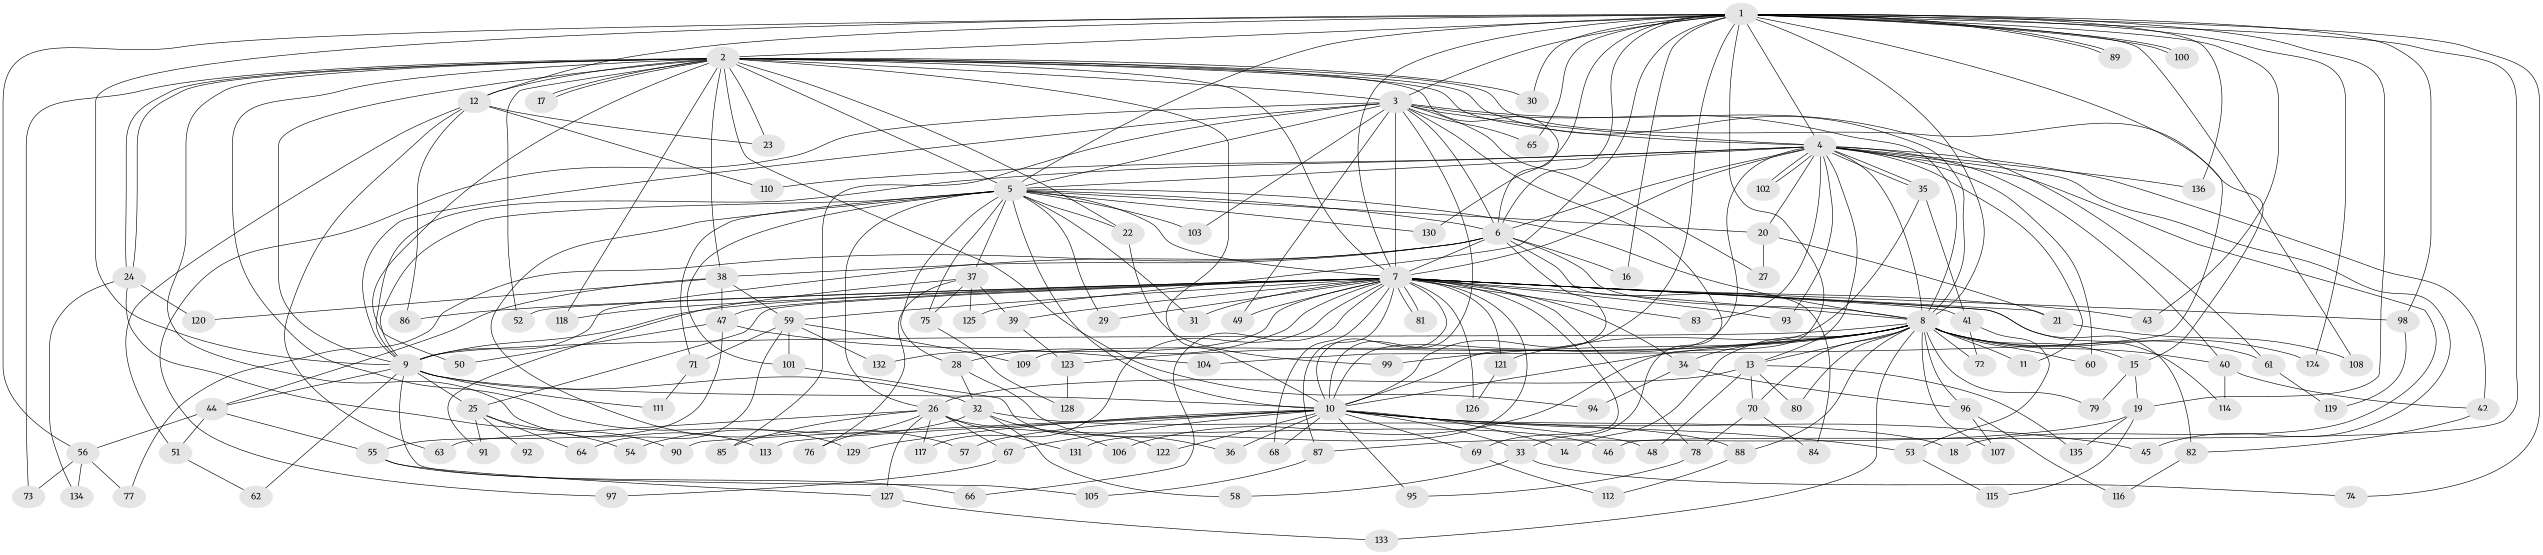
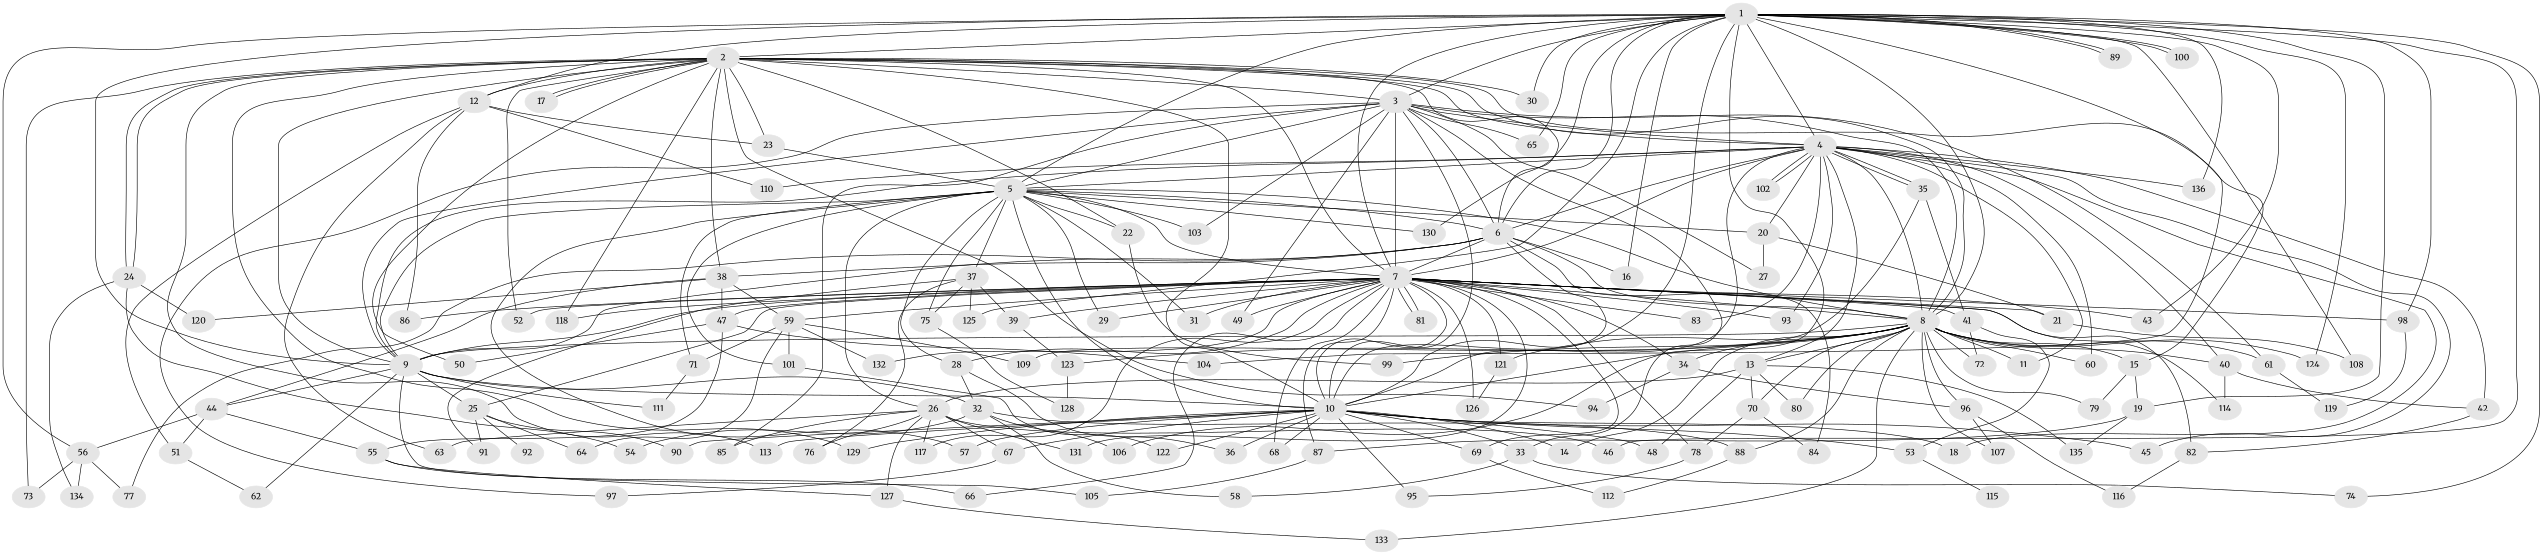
edge "2" -- "5": now "23" -- "5"
edge "19" -- "115": removed
